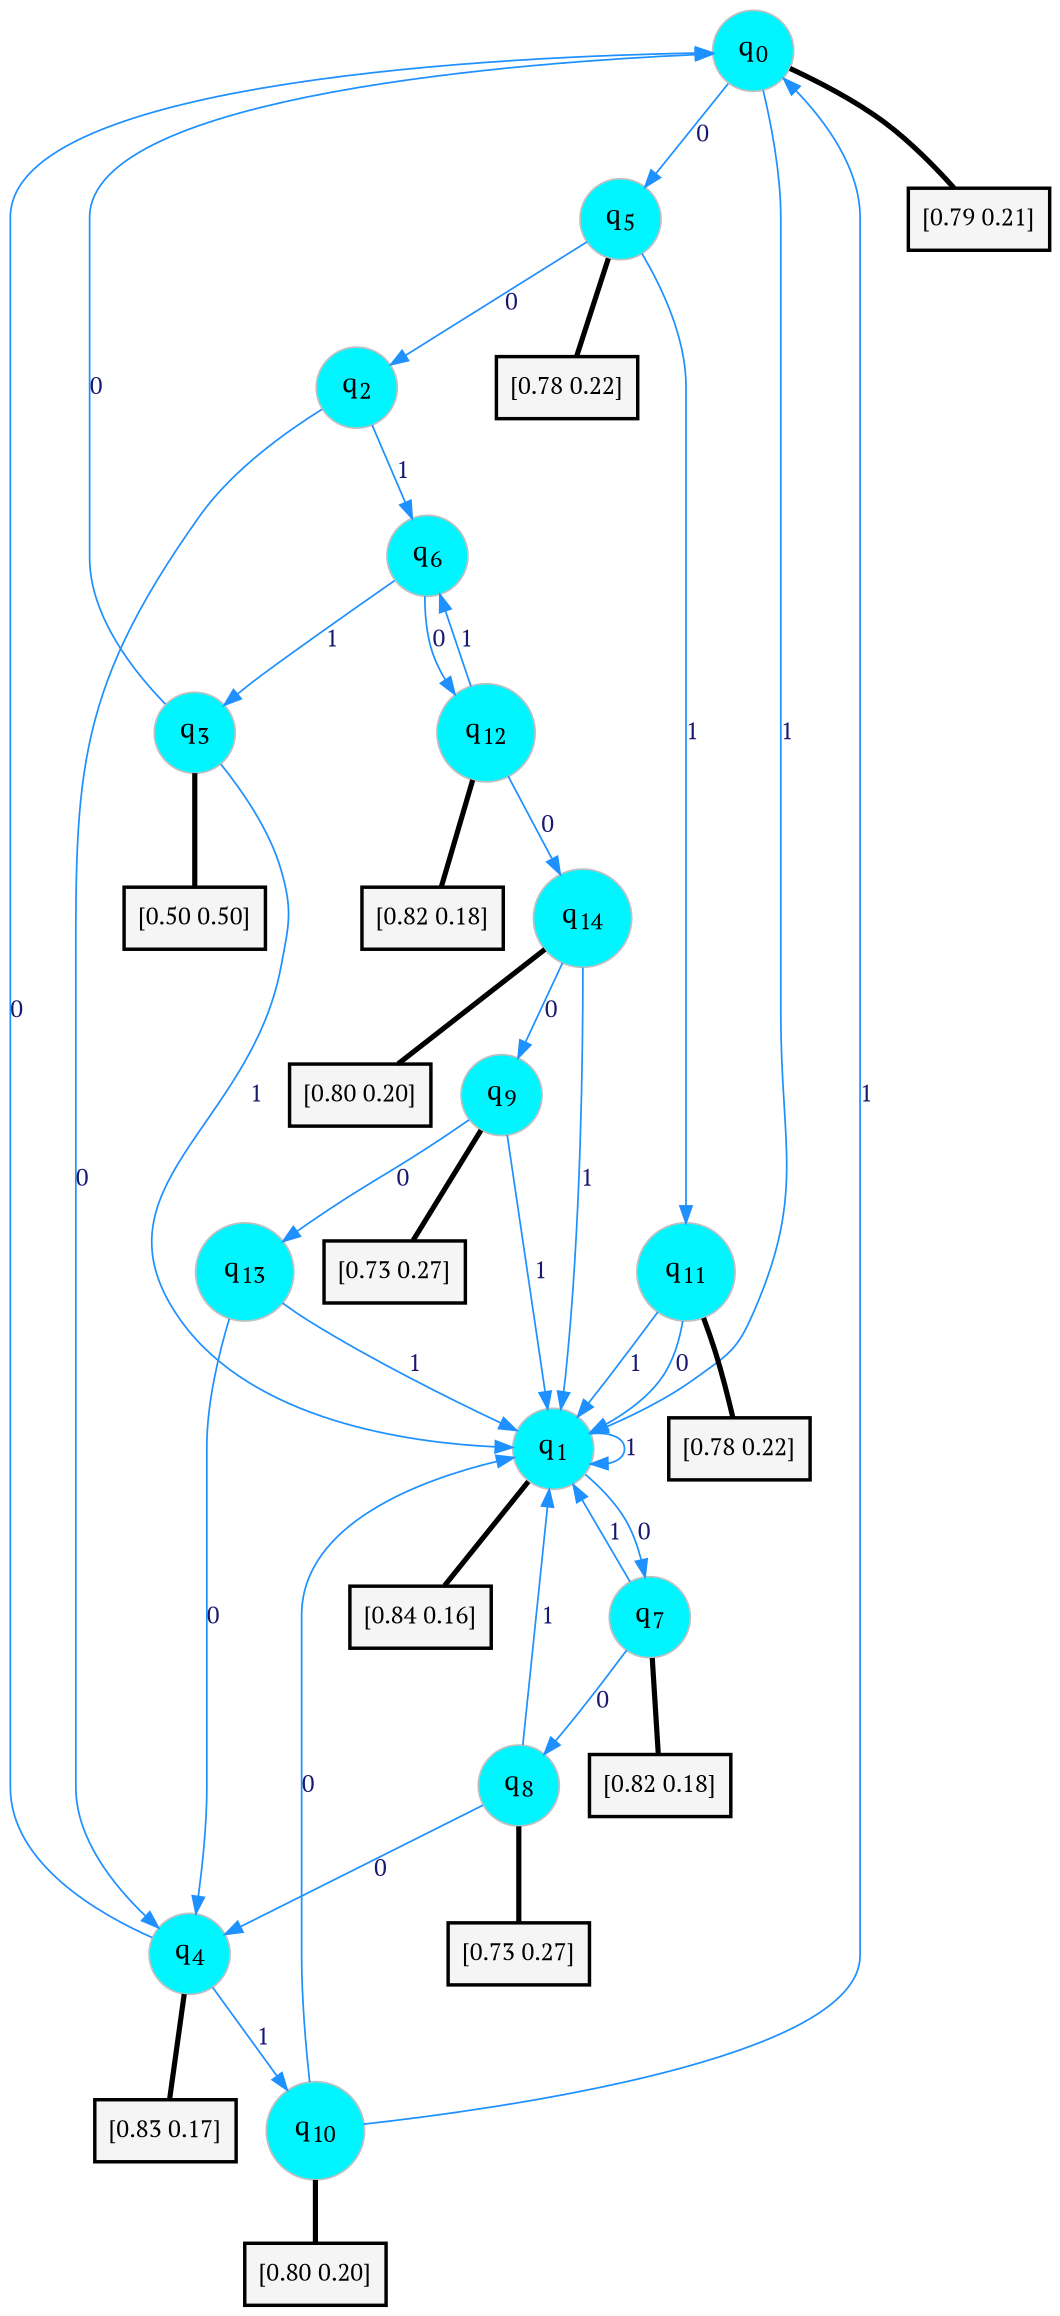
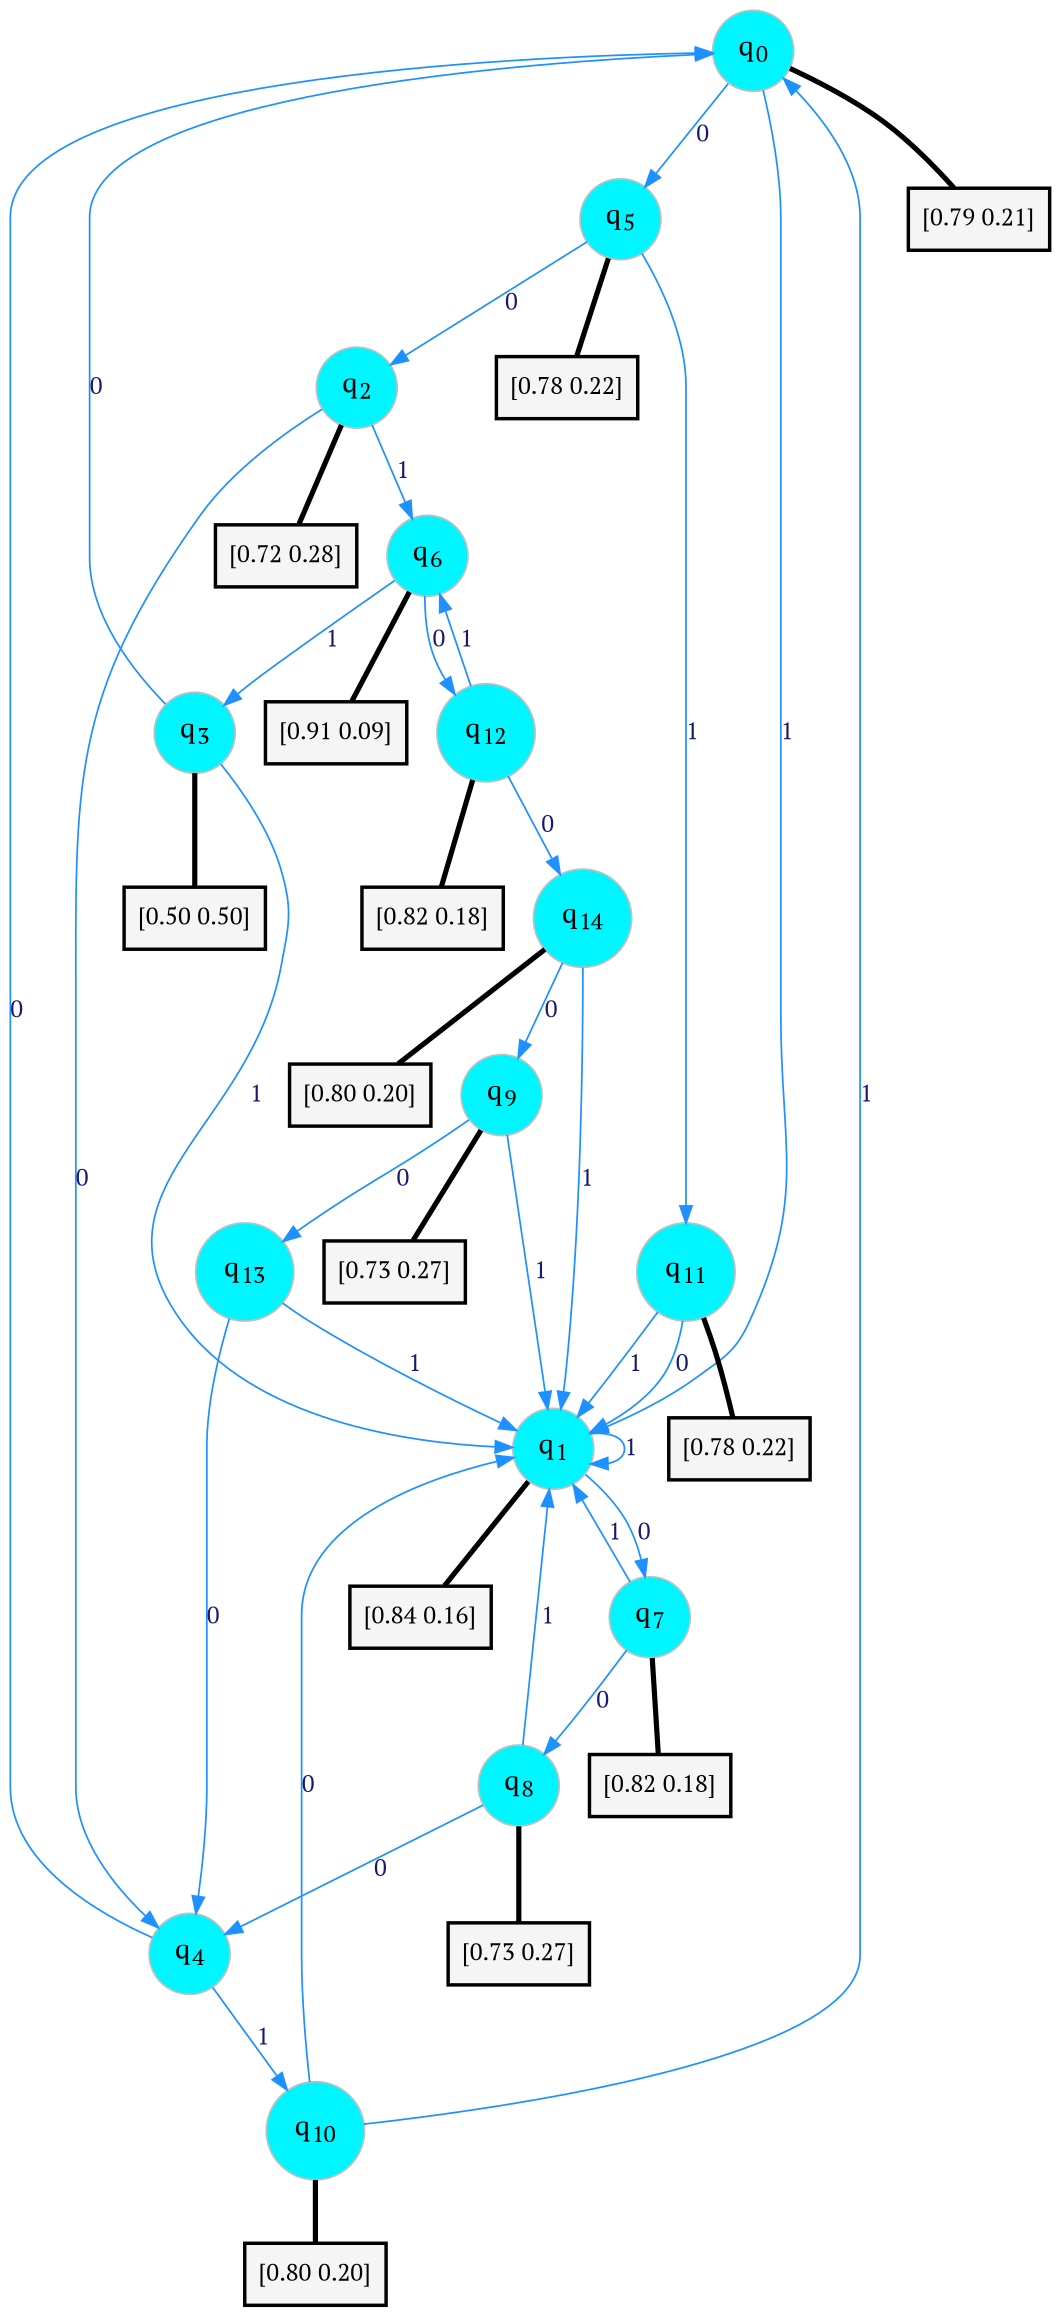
node "[0.72 0.28]": added
node "[0.91 0.09]": added
node "[0.83 0.17]": removed
